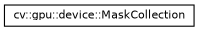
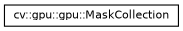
node "cv::gpu::device::MaskCollection": label "cv::gpu::device::MaskCollection" -> "cv::gpu::gpu::MaskCollection"
